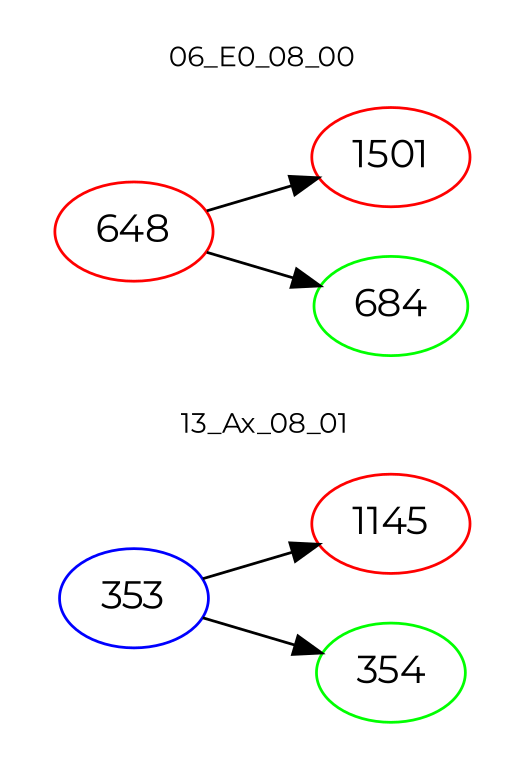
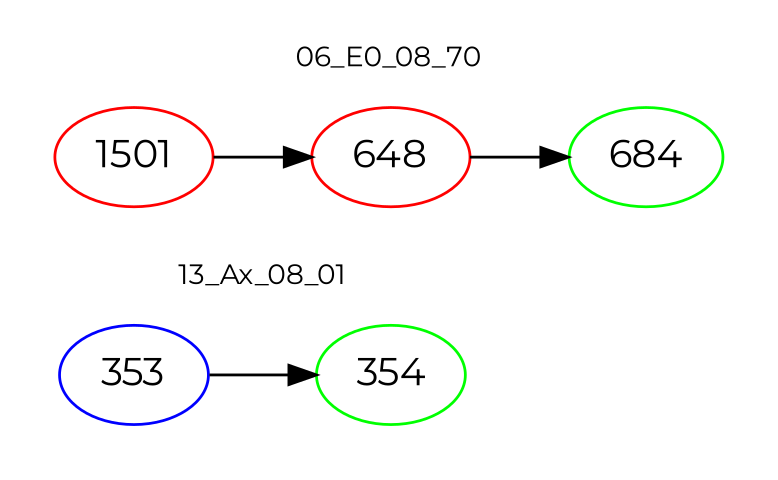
cluster "06_E0_08_00": label "06_E0_08_00" -> "06_E0_08_70"
edge "648" -> "1501": reversed
node "1145": removed
